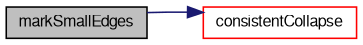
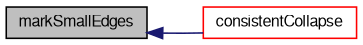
edge "markSmallEdges" -> "consistentCollapse": reversed
